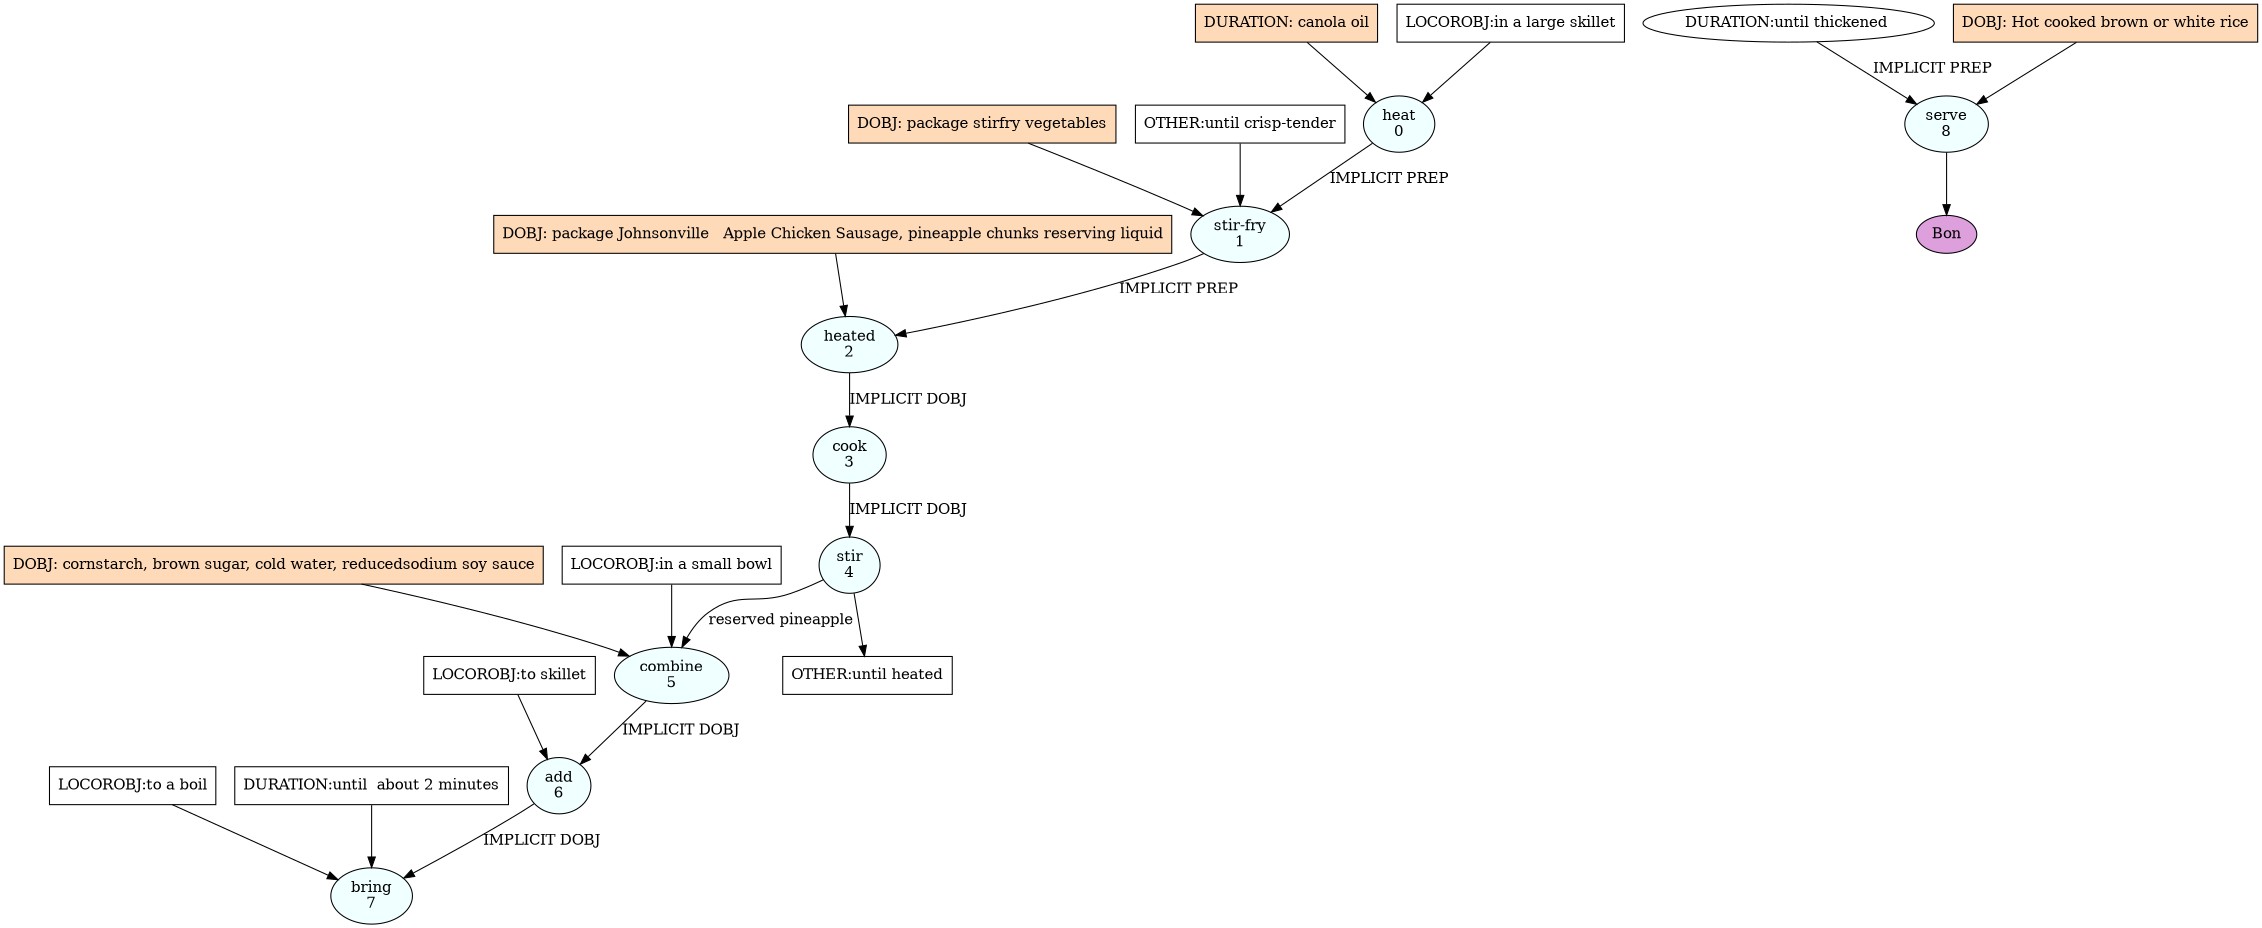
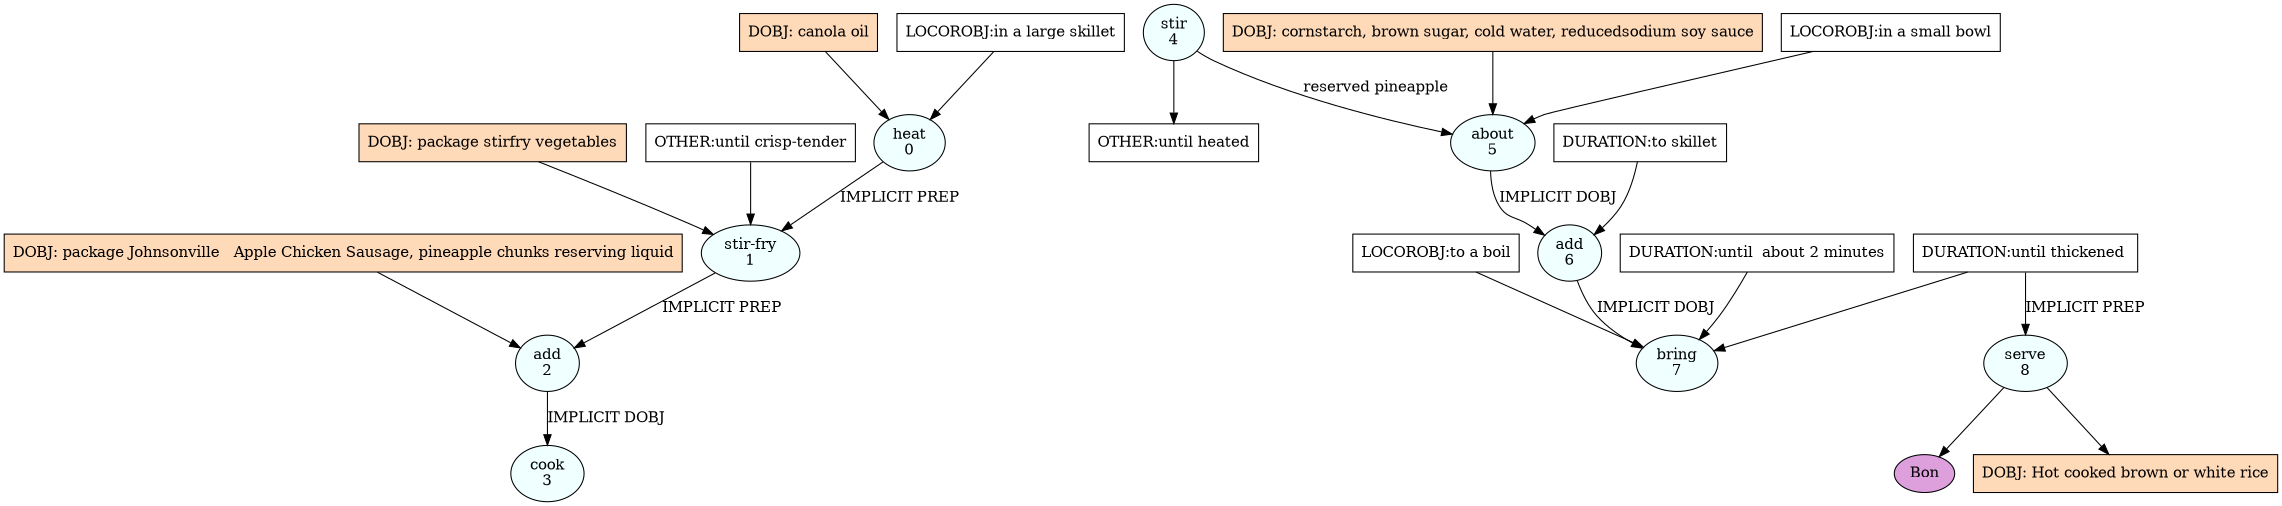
node "DURATION: canola oil": label "DURATION: canola oil" -> "DOBJ: canola oil"
node "DURATION:until thickened": shape ellipse -> box
edge "DOBJ: Hot cooked brown or white rice" -> "serve 8": reversed
edge "DURATION:until thickened" -> "bring 7": added
node "heated 2": label "heated 2" -> "add 2"
edge "cook 3" -> "stir 4": removed, label "IMPLICIT DOBJ"
node "LOCOROBJ:to skillet": label "LOCOROBJ:to skillet" -> "DURATION:to skillet"
node "combine 5": label "combine 5" -> "about 5"
